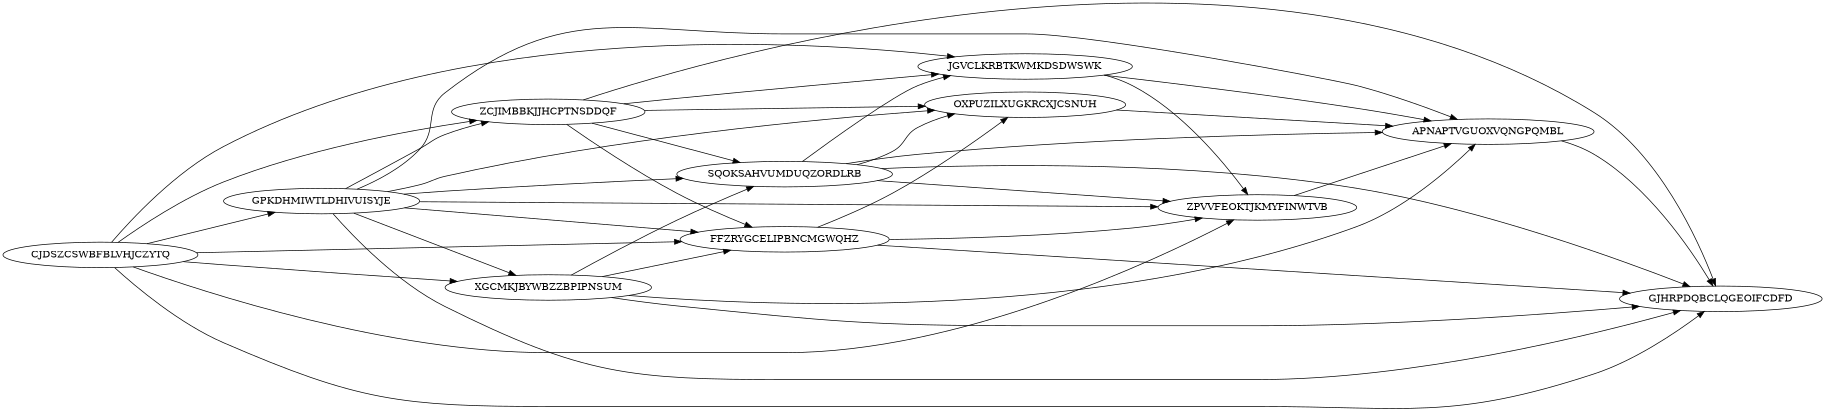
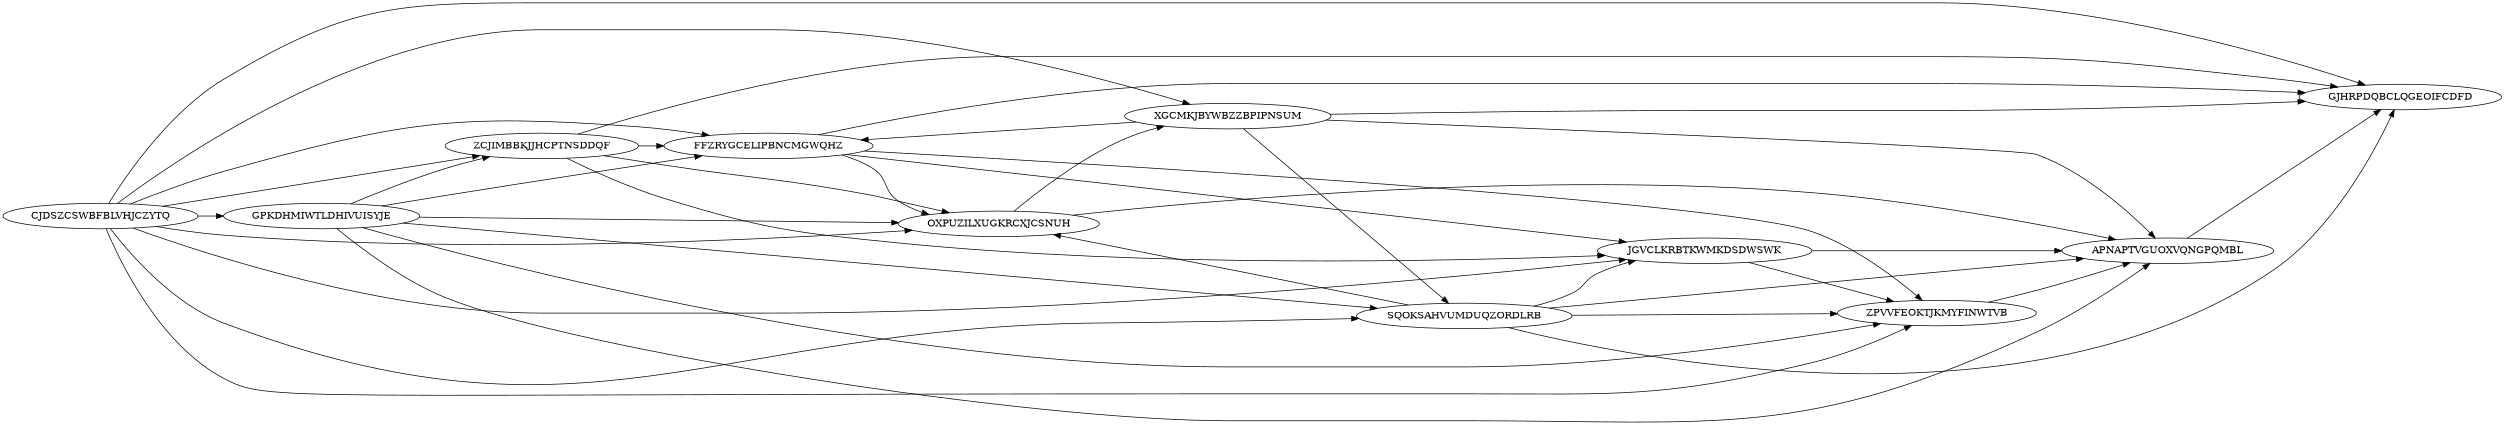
edge "ZCJIMBBKJJHCPTNSDDQF" -> "SQOKSAHVUMDUQZORDLRB": now "CJDSZCSWBFBLVHJCZYTQ" -> "SQOKSAHVUMDUQZORDLRB"
edge "FFZRYGCELIPBNCMGWQHZ" -> "JGVCLKRBTKWMKDSDWSWK": added
edge "GPKDHMIWTLDHIVUISYJE" -> "XGCMKJBYWBZZBPIPNSUM": now "OXPUZILXUGKRCXJCSNUH" -> "XGCMKJBYWBZZBPIPNSUM"
edge "CJDSZCSWBFBLVHJCZYTQ" -> "OXPUZILXUGKRCXJCSNUH": added
edge "GPKDHMIWTLDHIVUISYJE" -> "GJHRPDQBCLQGEOIFCDFD": removed
